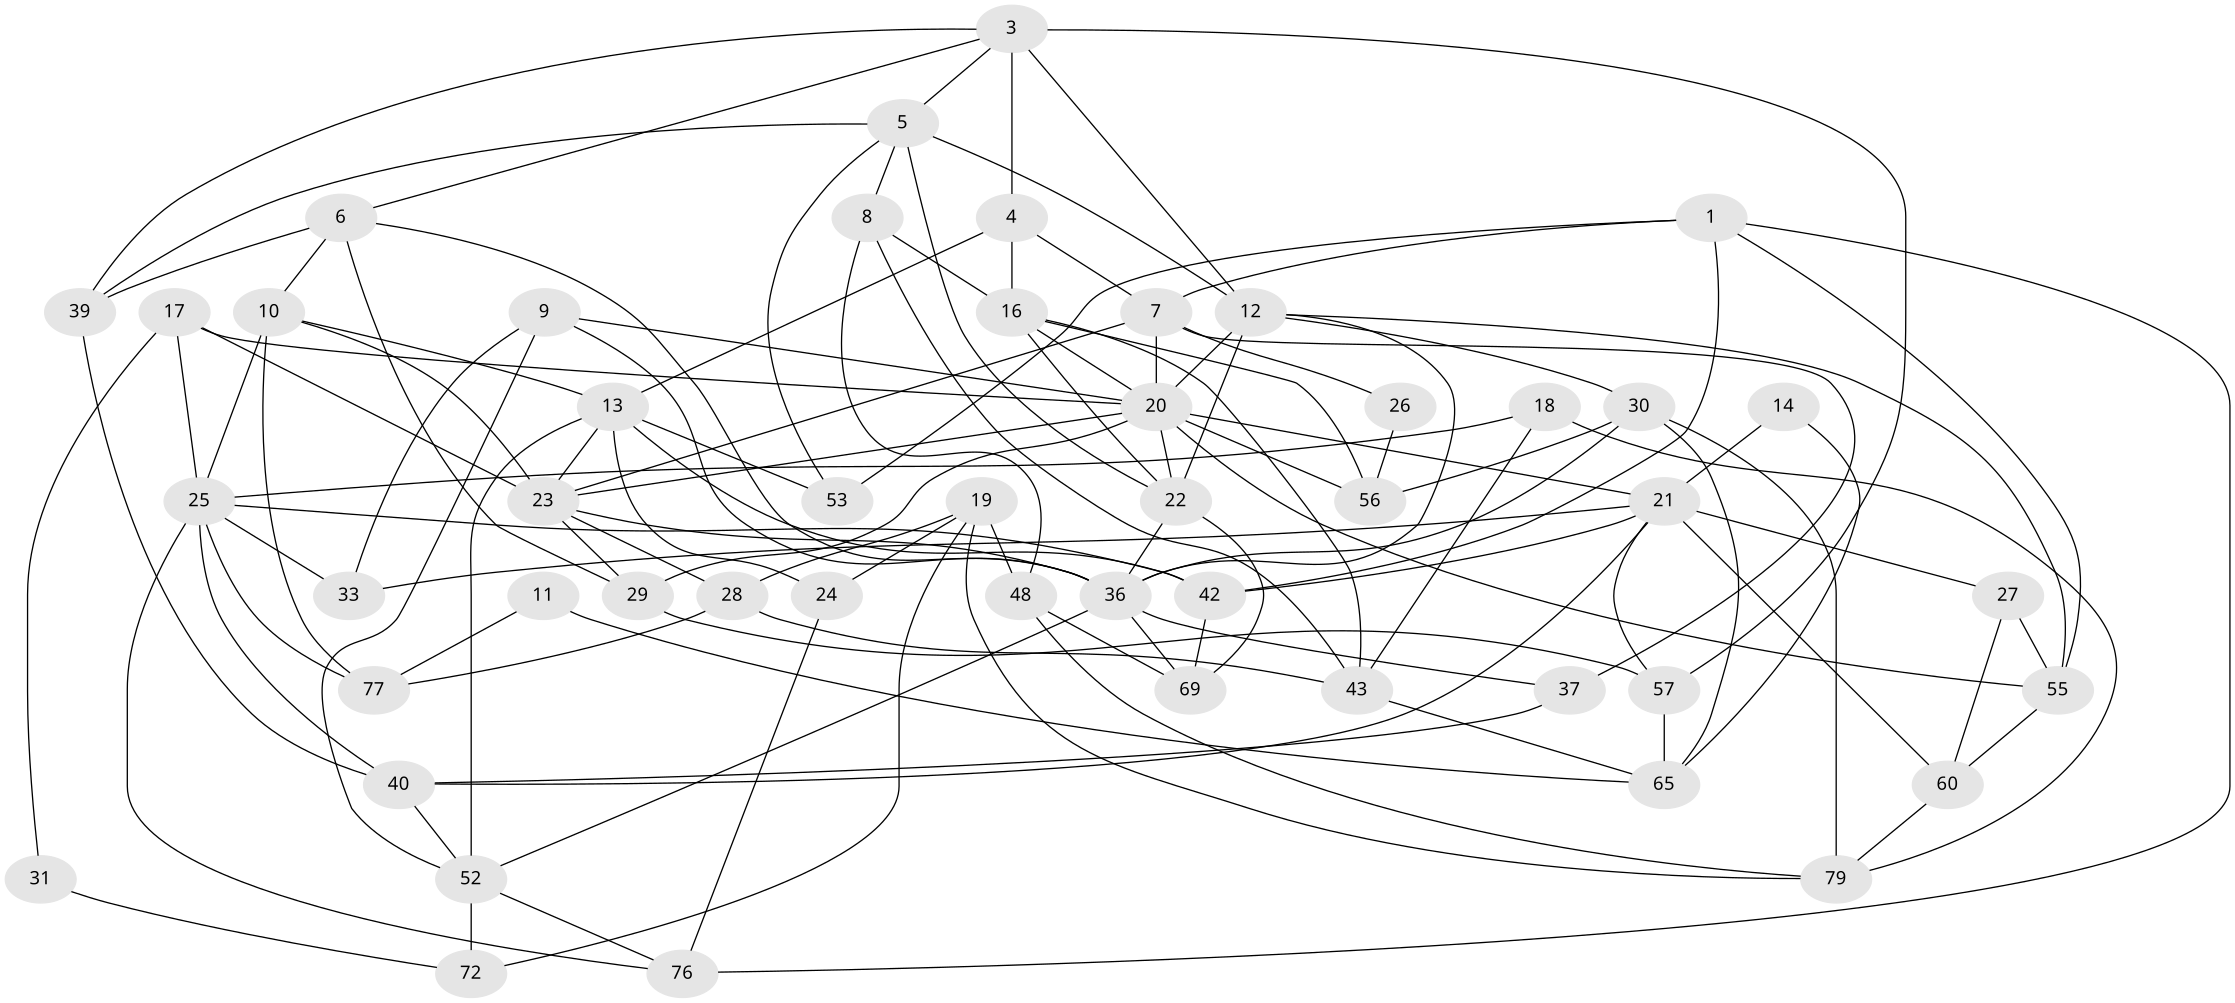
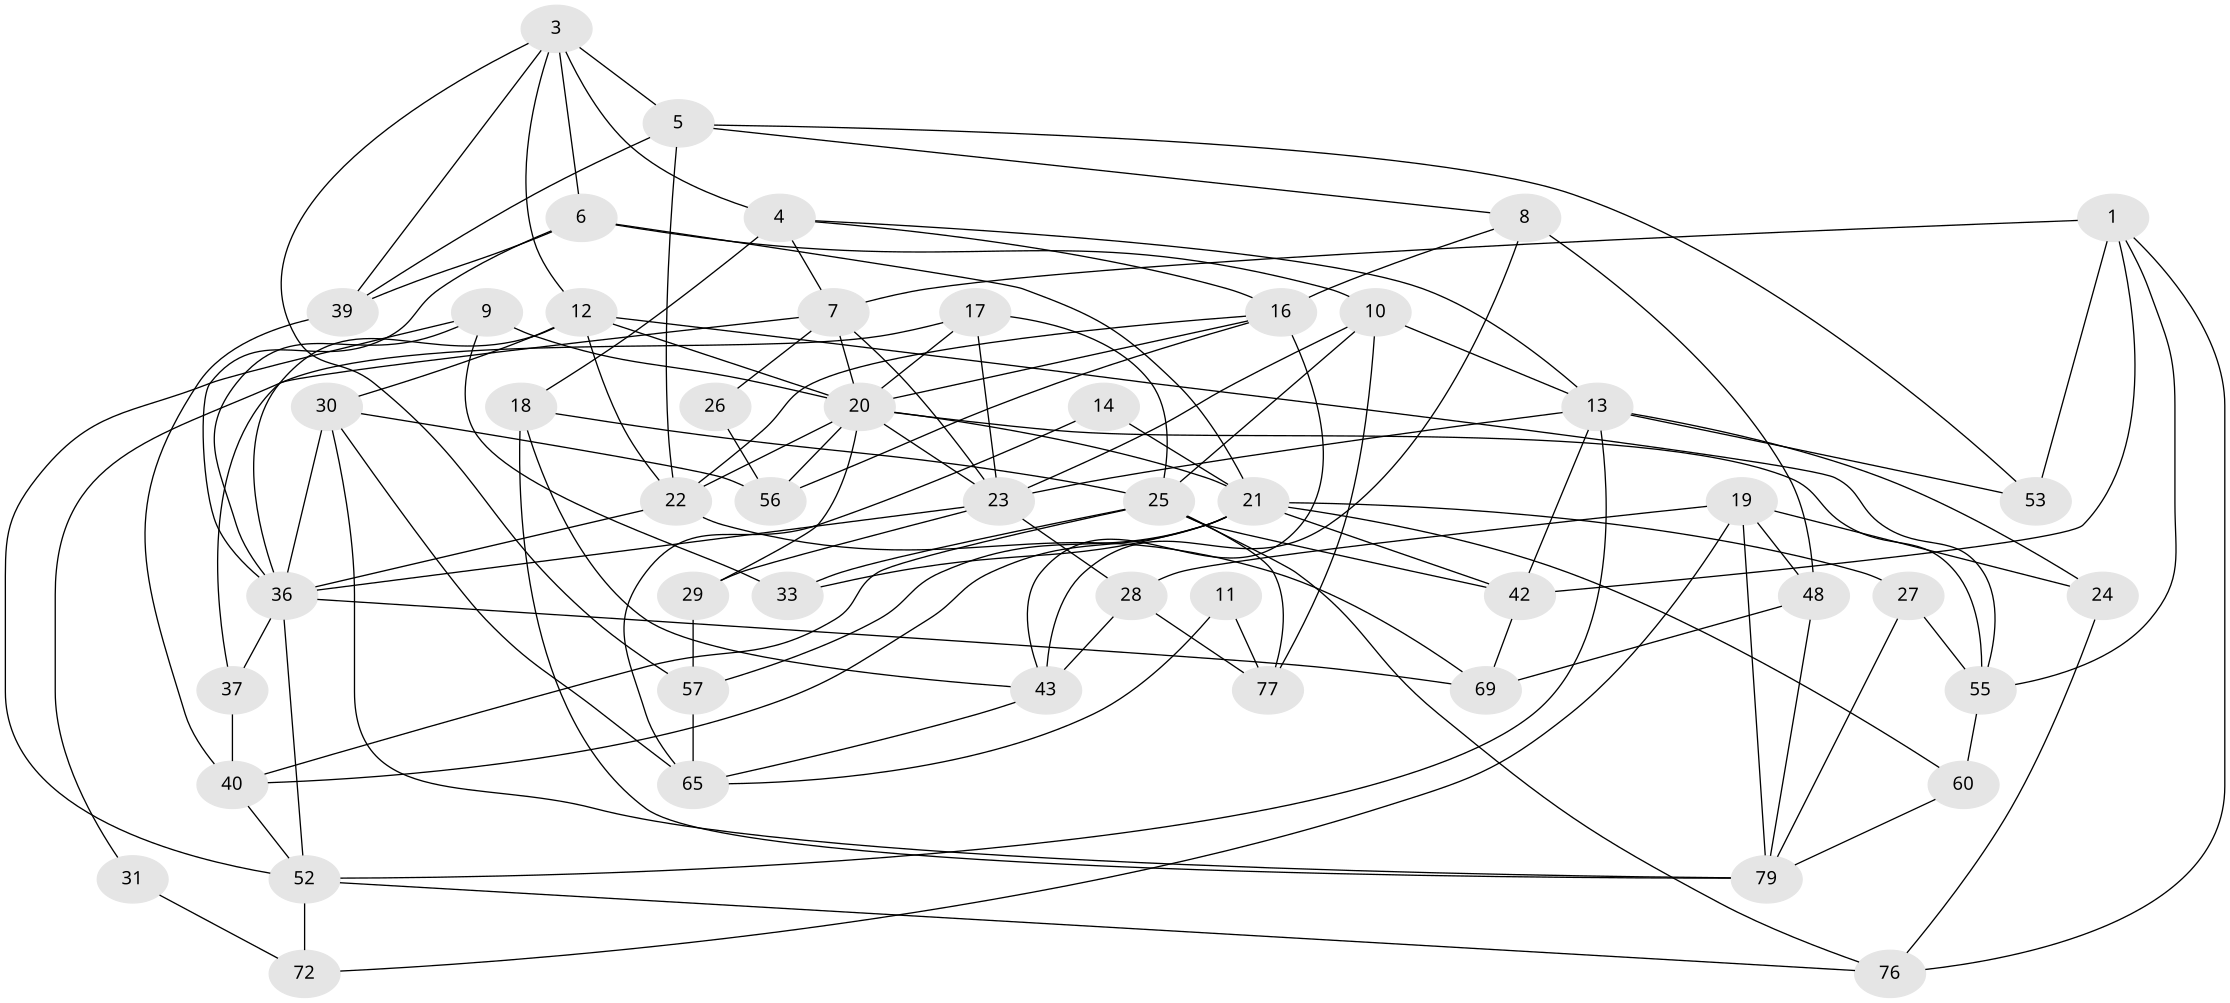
edge "5" -- "12": removed
edge "4" -- "18": added
edge "6" -- "29": now "6" -- "21"
edge "27" -- "60": now "27" -- "79"
